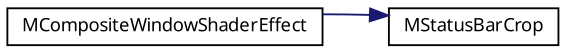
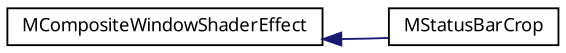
edge "MCompositeWindowShaderEffect" -> "MStatusBarCrop": reversed
